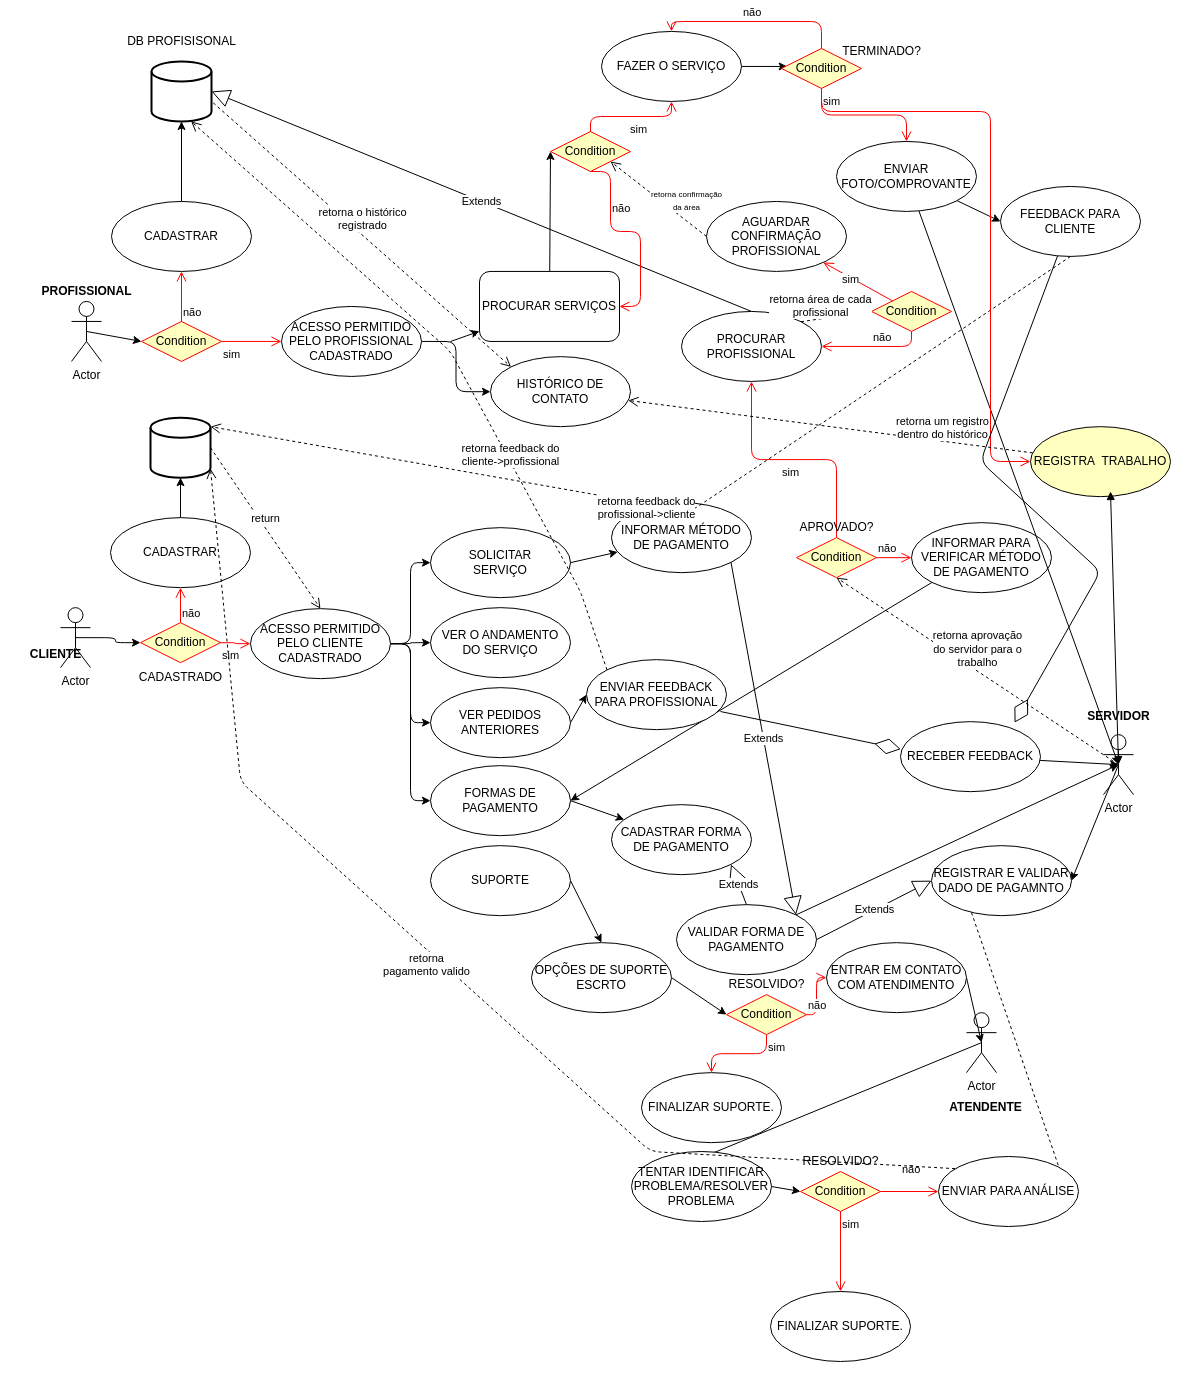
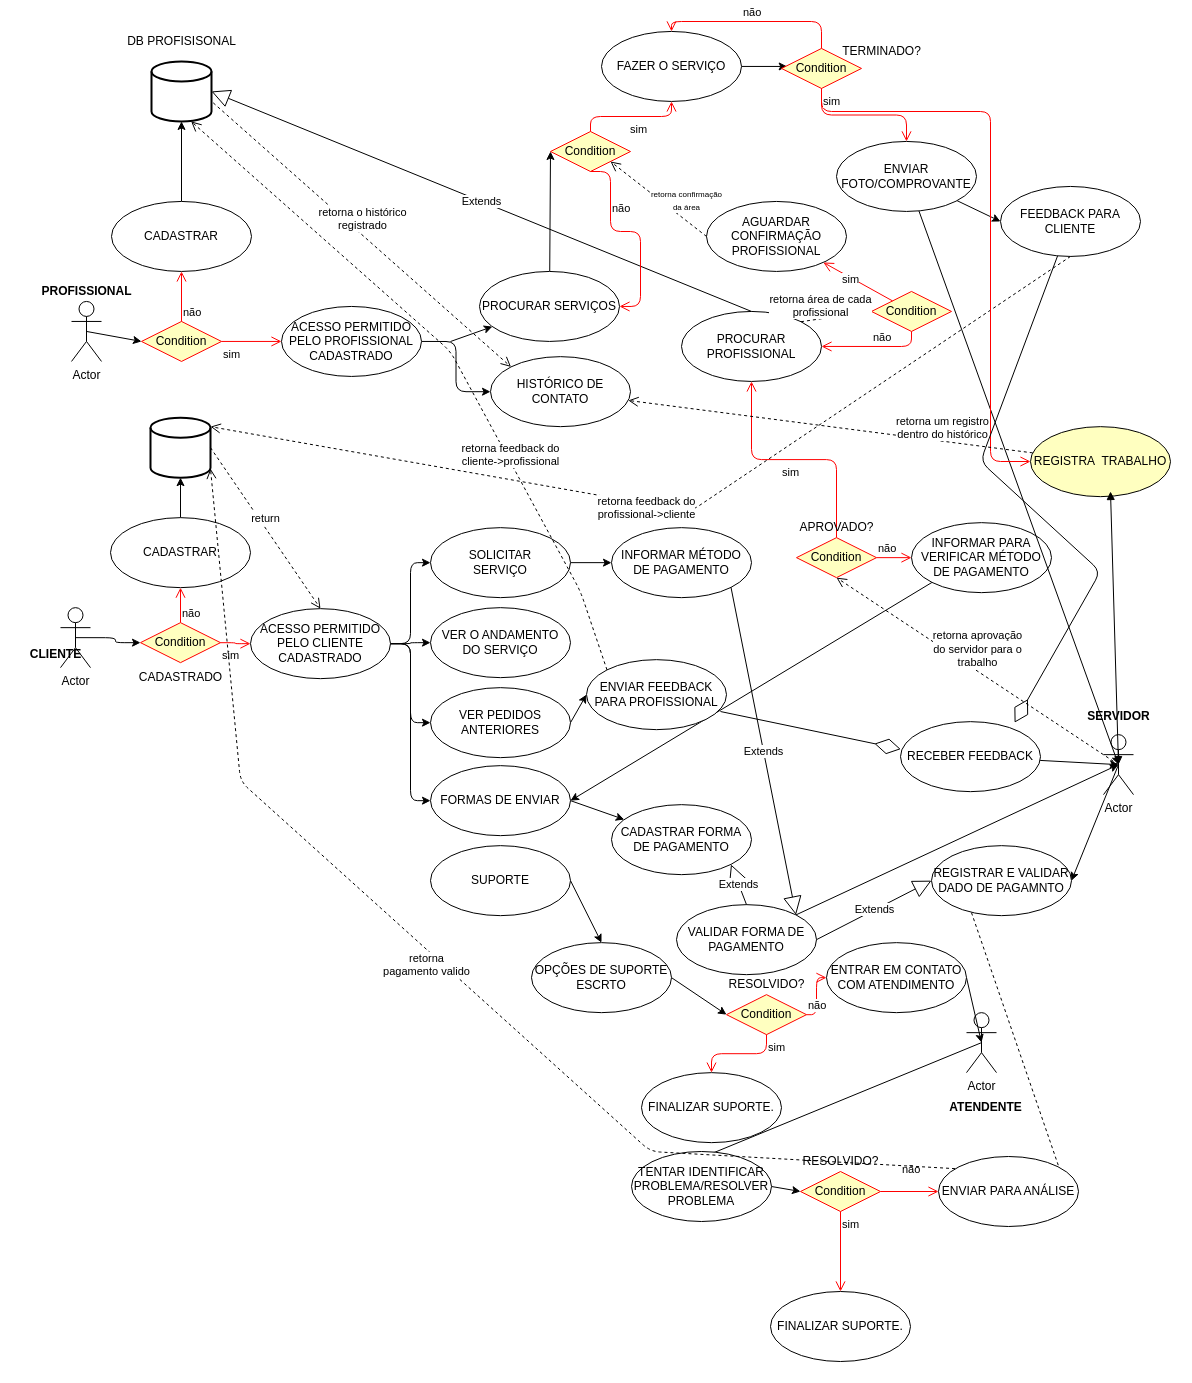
node "PROCURAR SERVIÇOS": shape rounded rectangle -> ellipse
node "INFORMAR MÉTODO DE PAGAMENTO": moved (682, 538) -> (682, 563)
node "FORMAS DE PAGAMENTO": label "FORMAS DE PAGAMENTO" -> "FORMAS DE ENVIAR"
